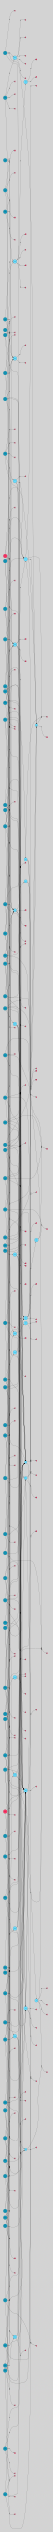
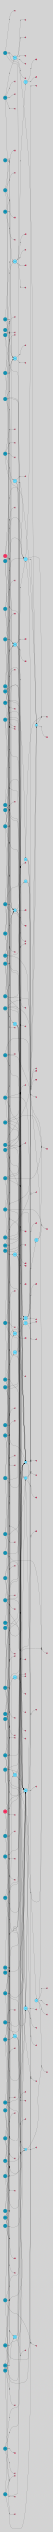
node "T507": fillcolor #66ddff -> #cccccc
